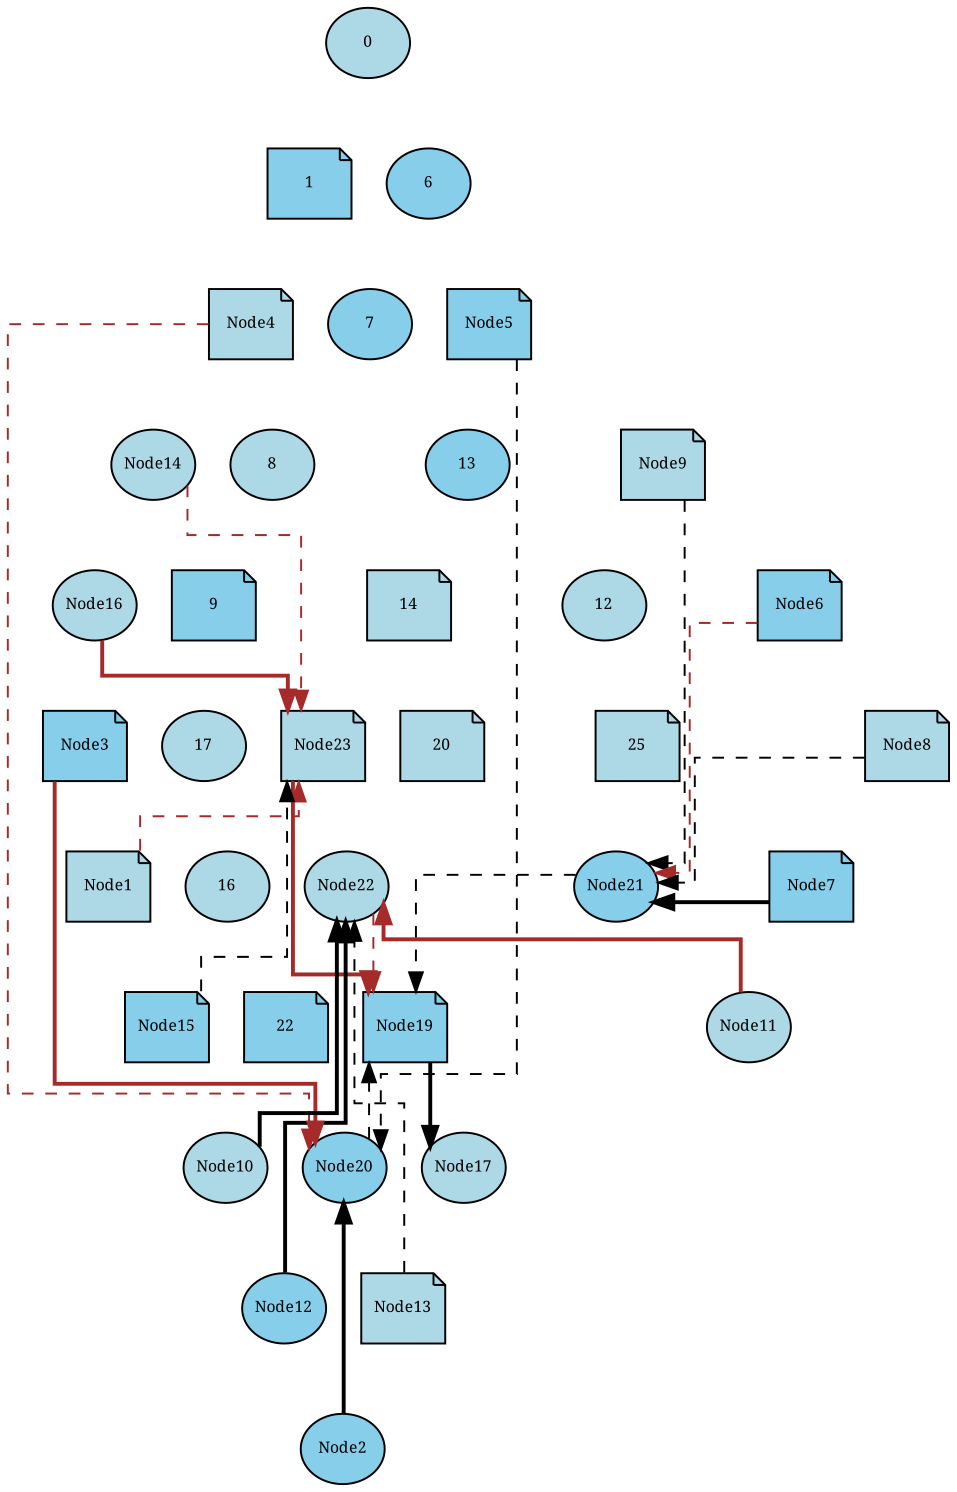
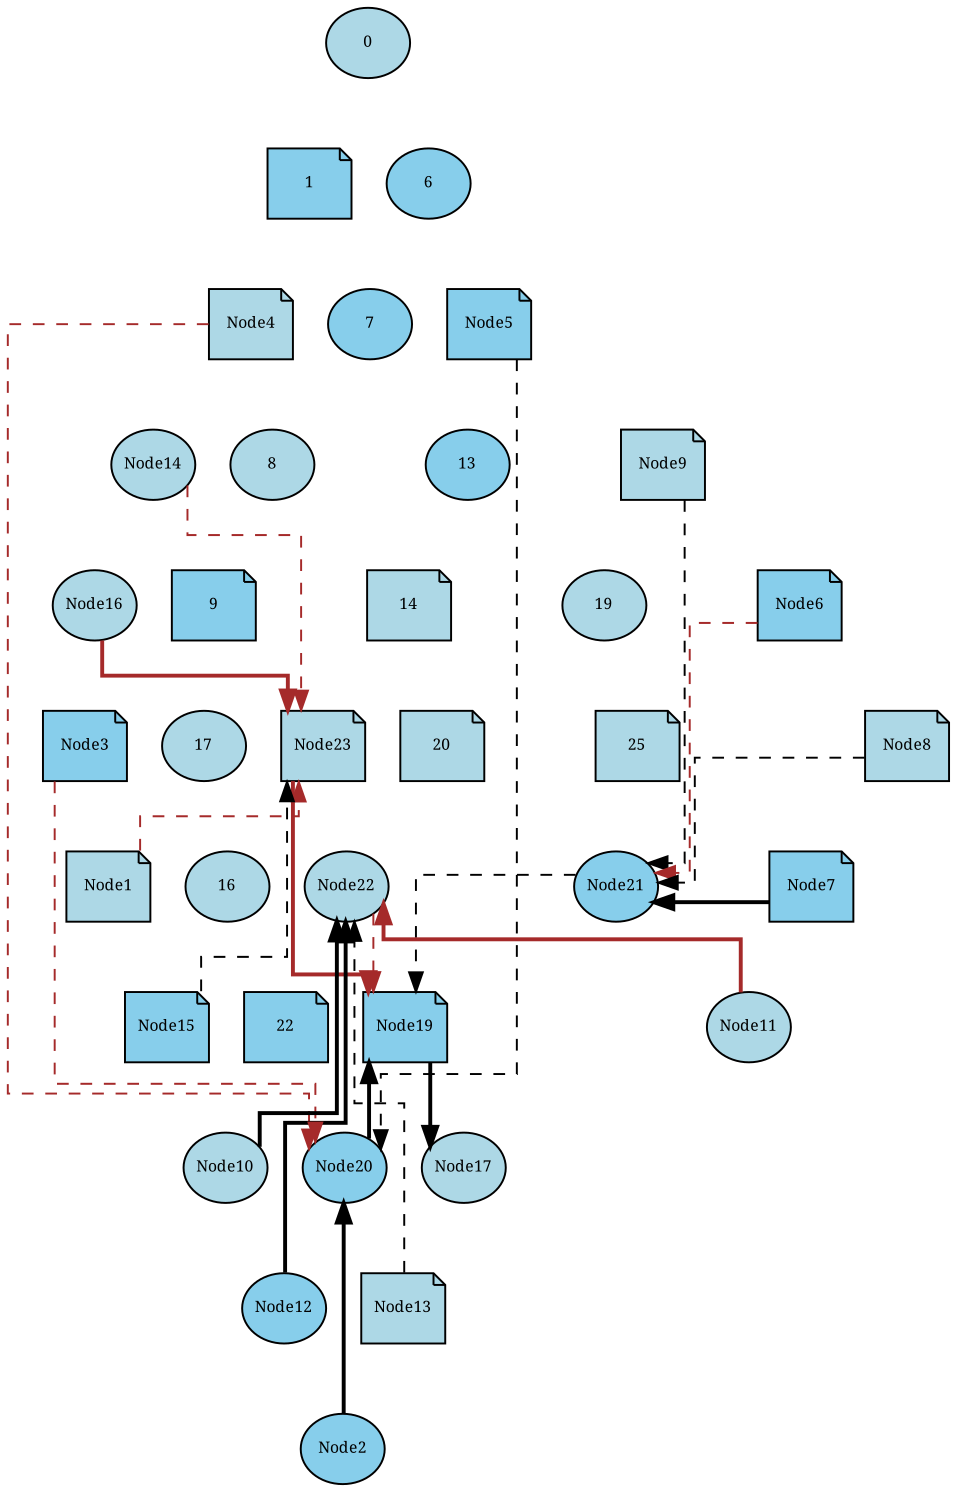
node "12": label "12" -> "19"
edge "Node3" -> "Node20": style bold -> dashed
edge "Node20" -> "Node19": style dashed -> bold
